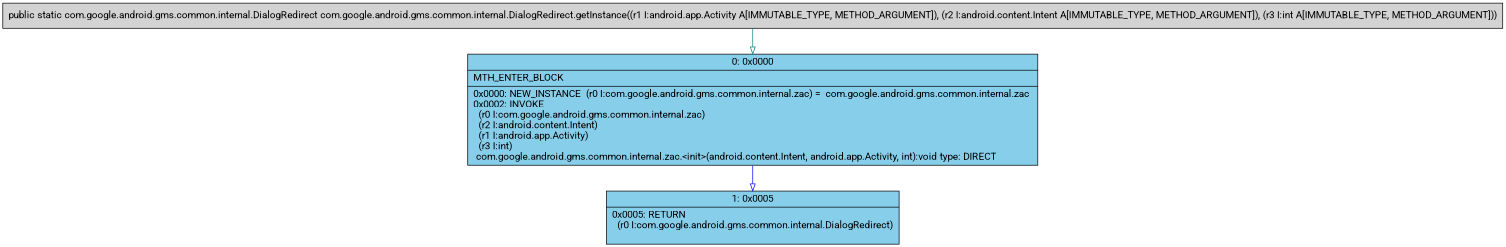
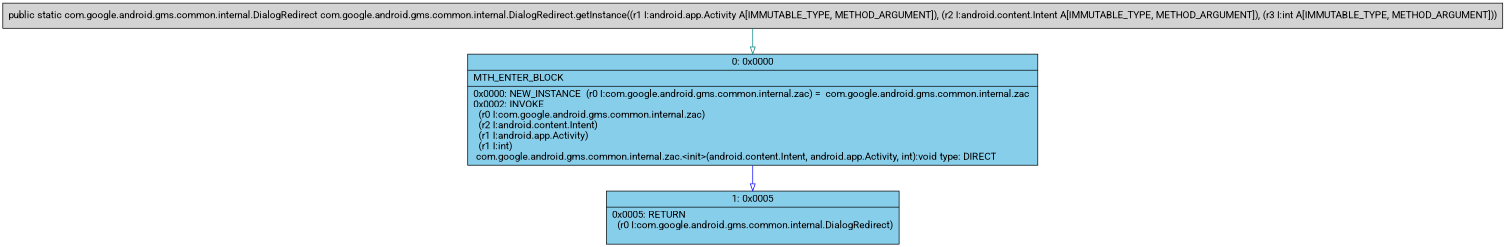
node "0: 0x0000": text "(r3 I:int)" -> "(r1 I:int)"
